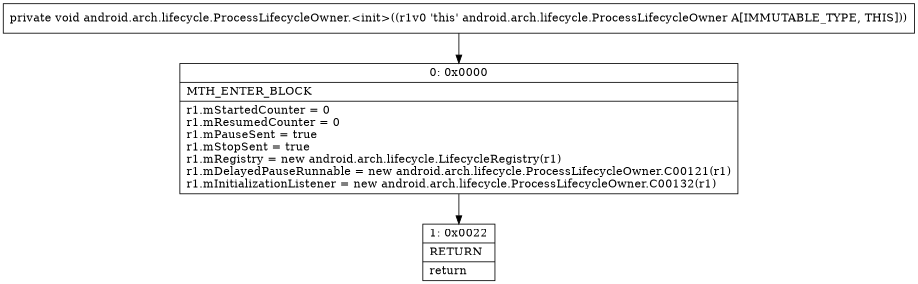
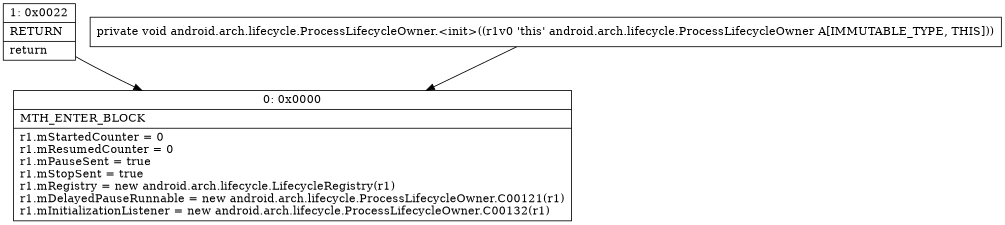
edge "0: 0x0000" -> "1: 0x0022": reversed
